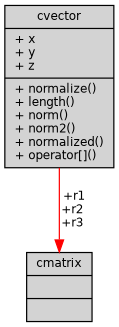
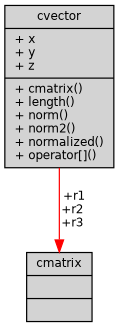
node "cvector": text "+ normalize()" -> "+ cmatrix()"
